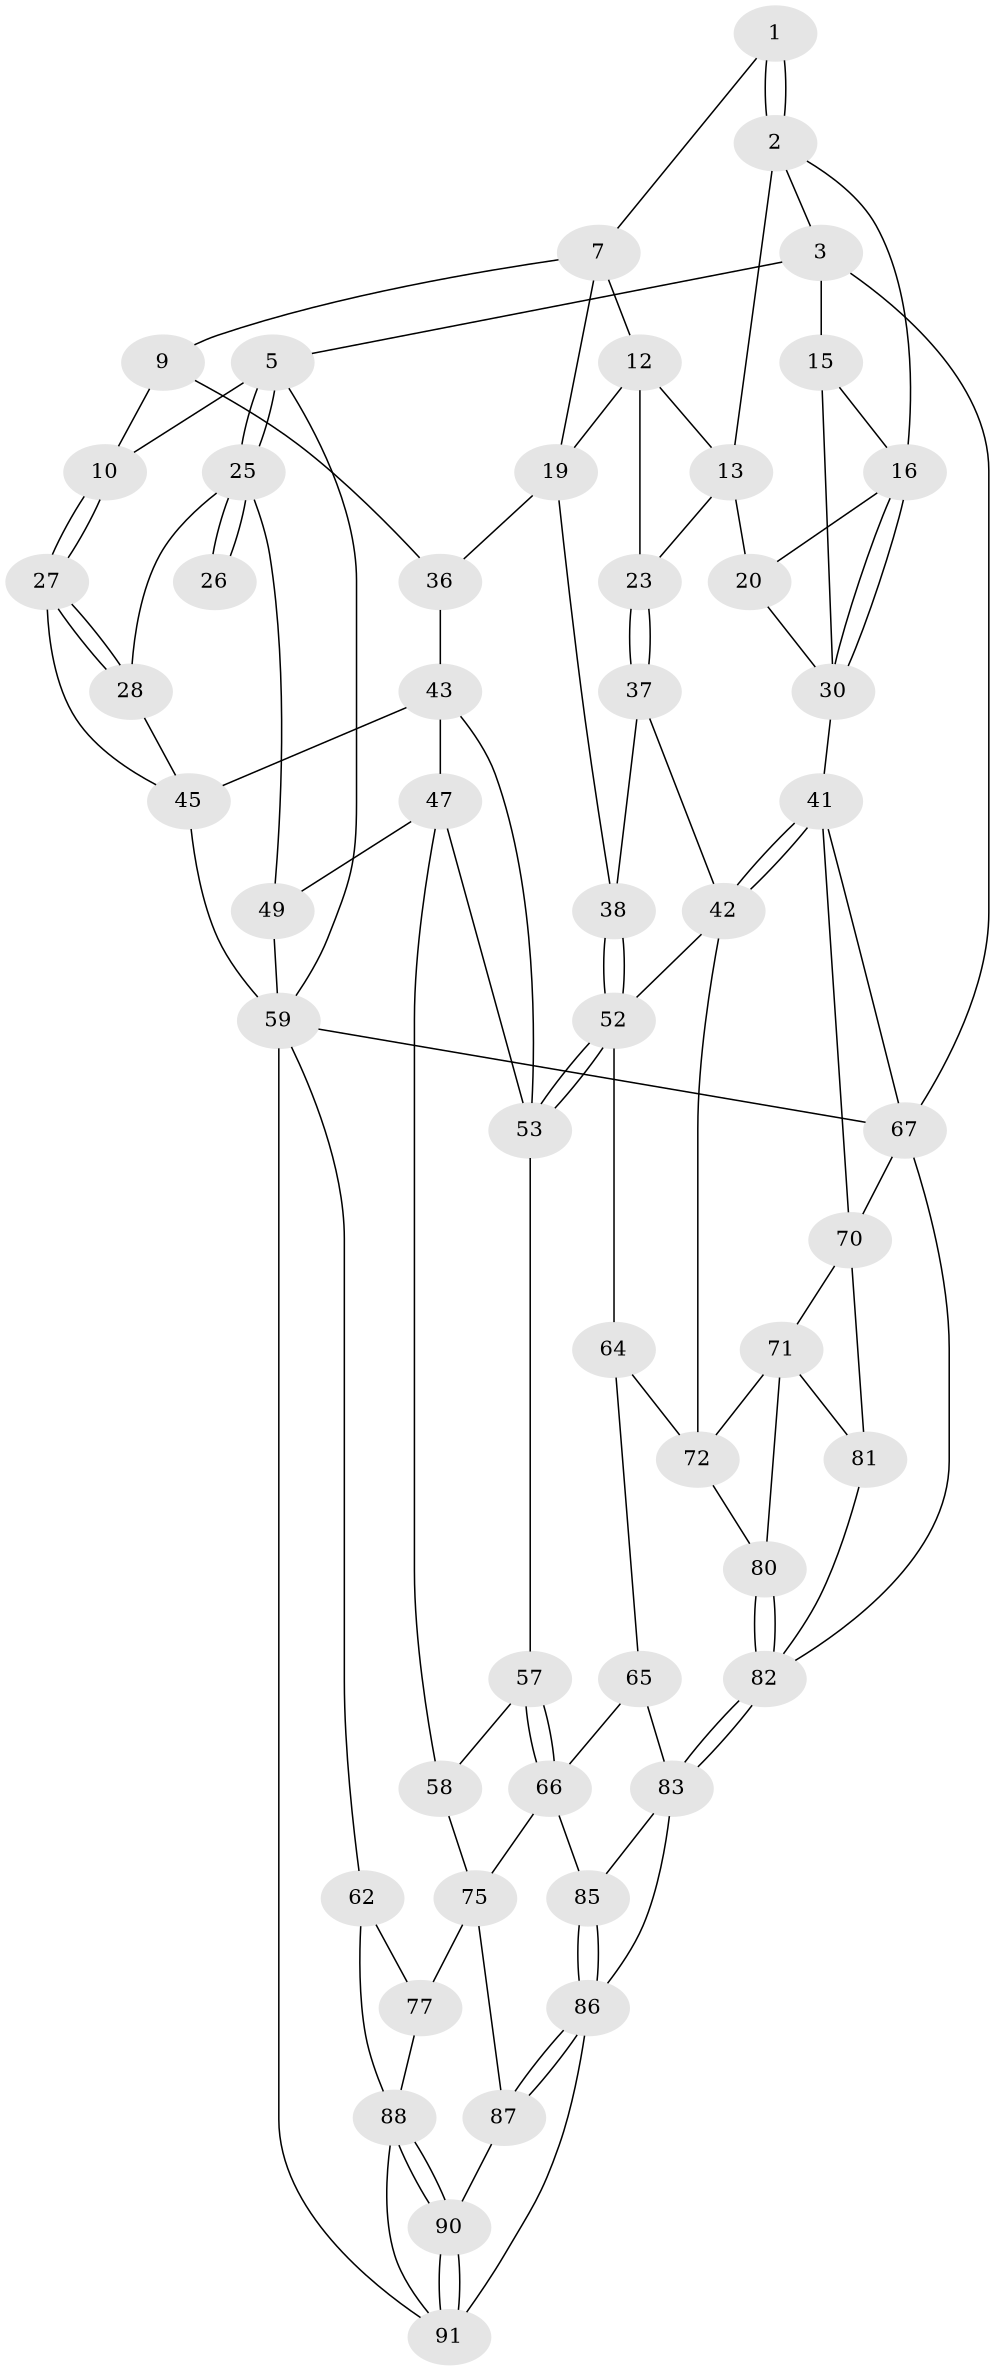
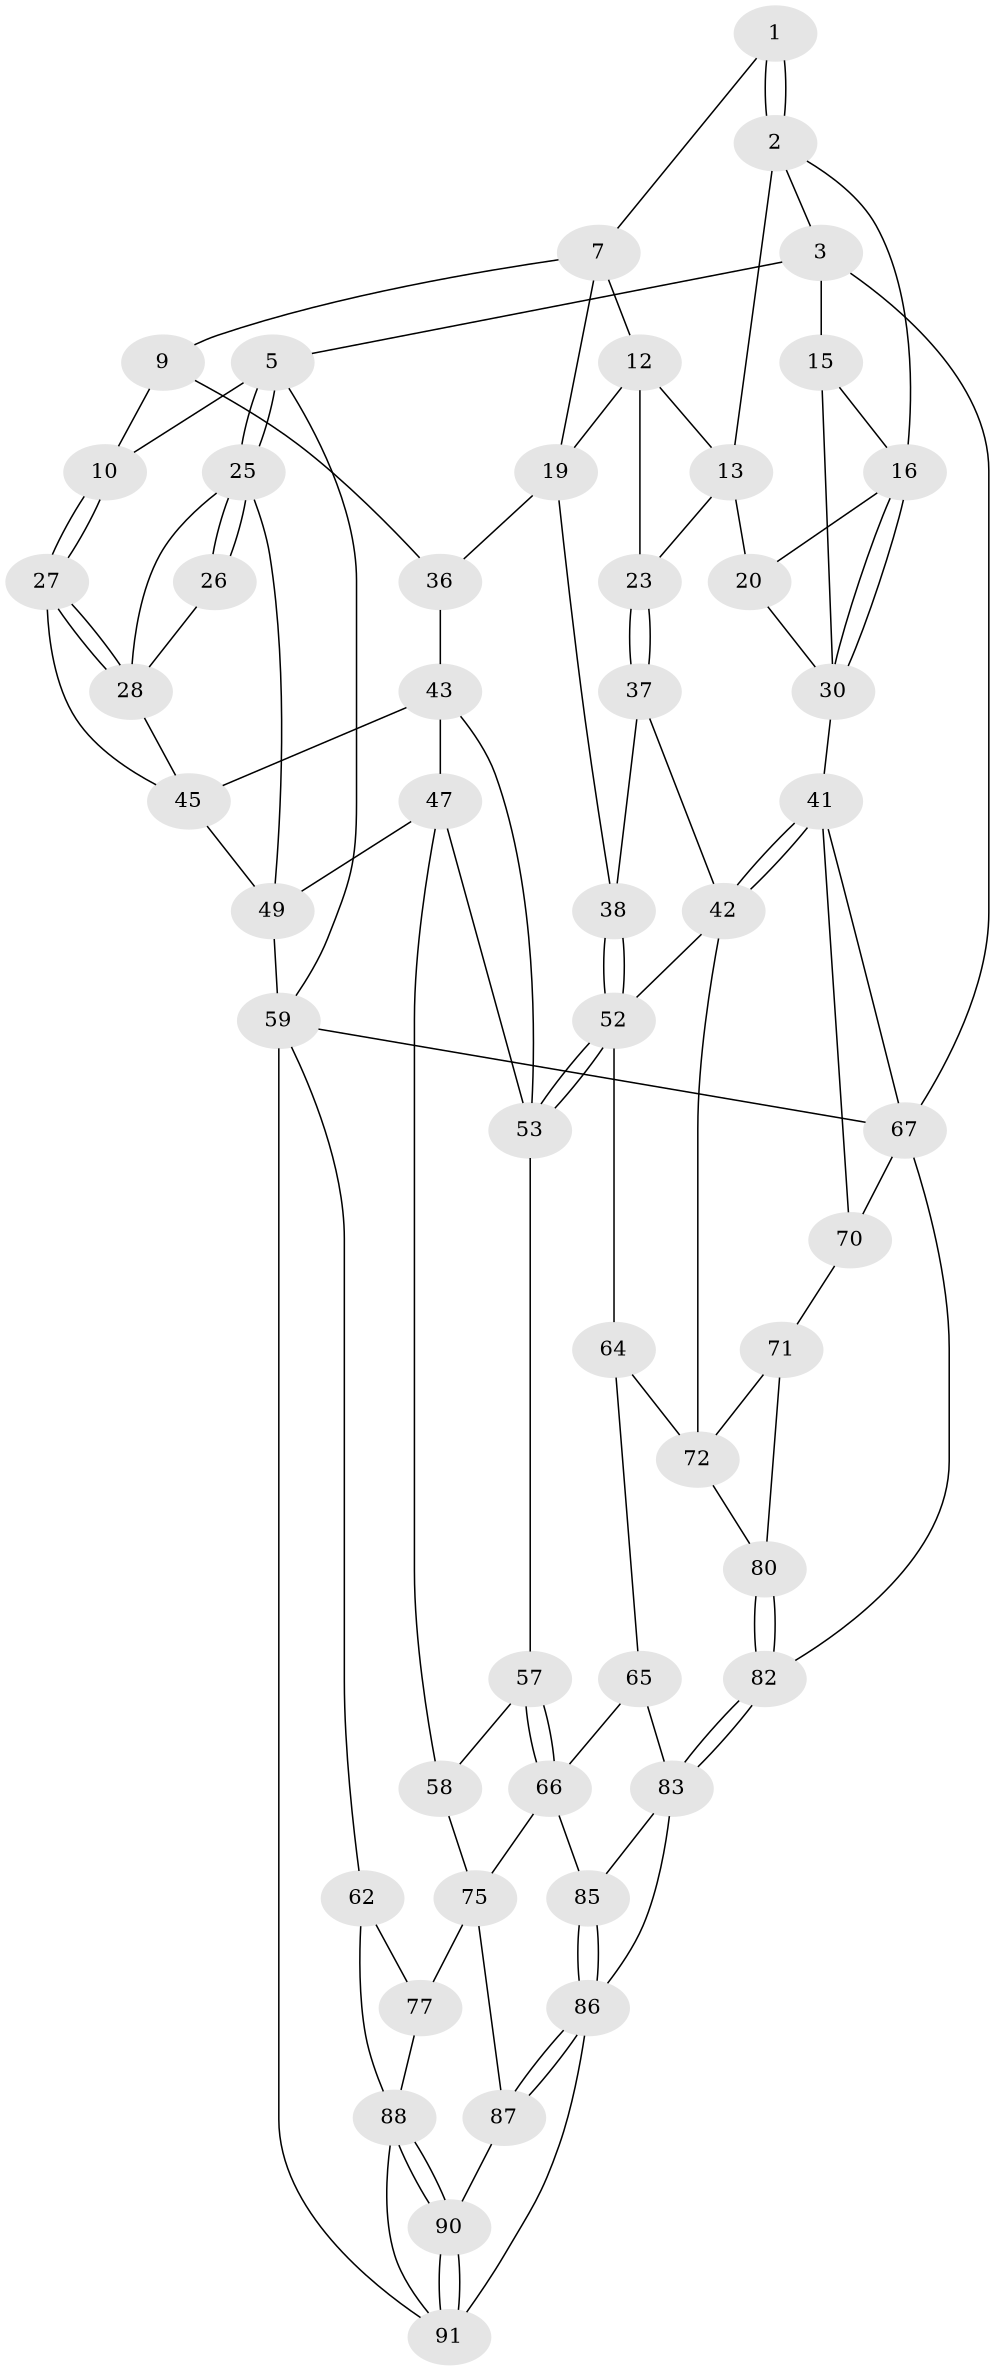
edge "26" -- "28": added
edge "45" -- "59": now "45" -- "49"
node "81": removed
